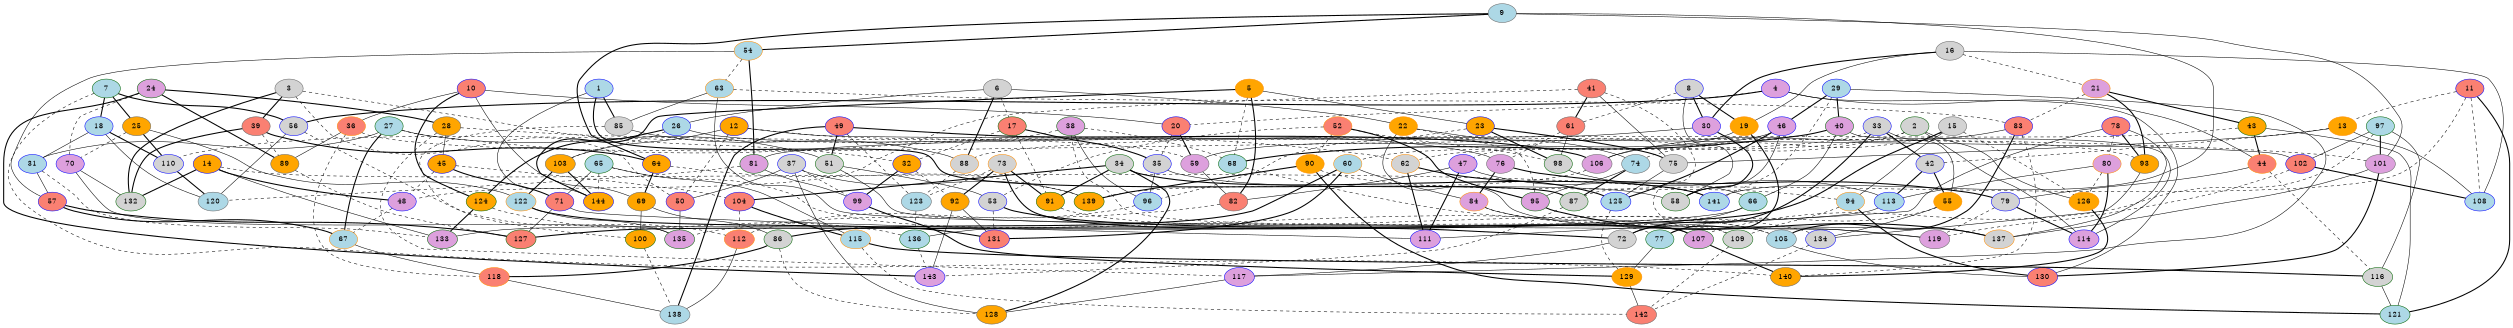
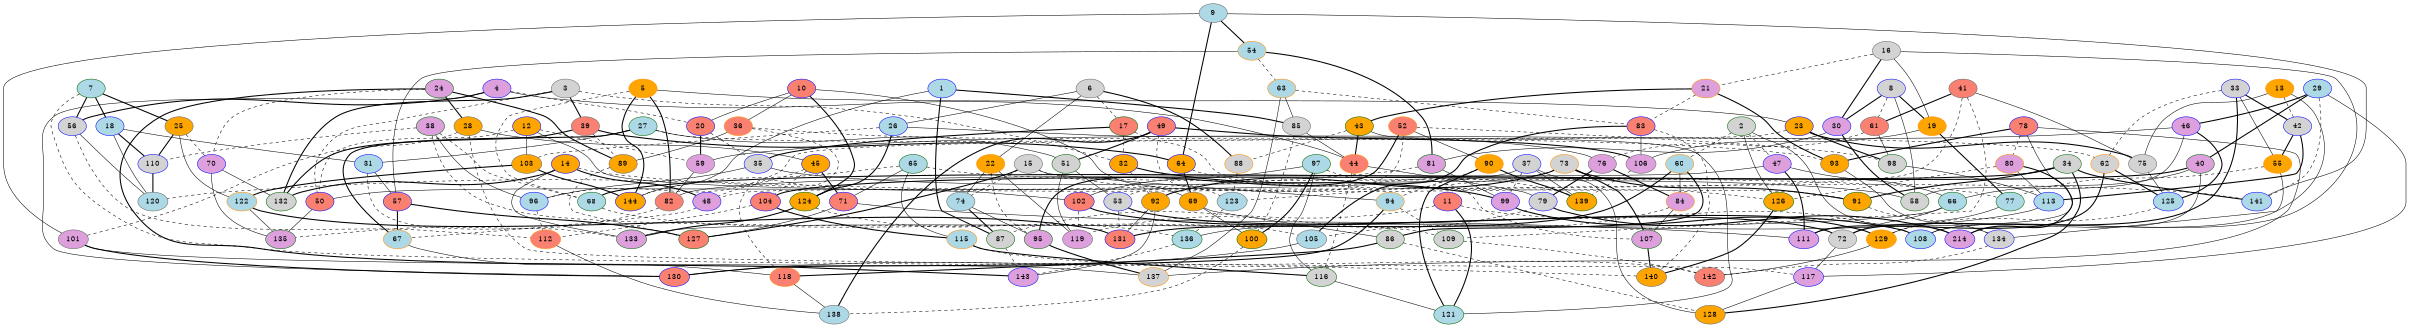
edge "11" -- "13": removed
edge "85" -- "88": now "85" -- "44"
edge "52" -- "90": style dashed -> solid
edge "97" -- "101": now "97" -- "100"
node "126": color darkorange -> darkgreen
node "114": label "114" -> "214"
